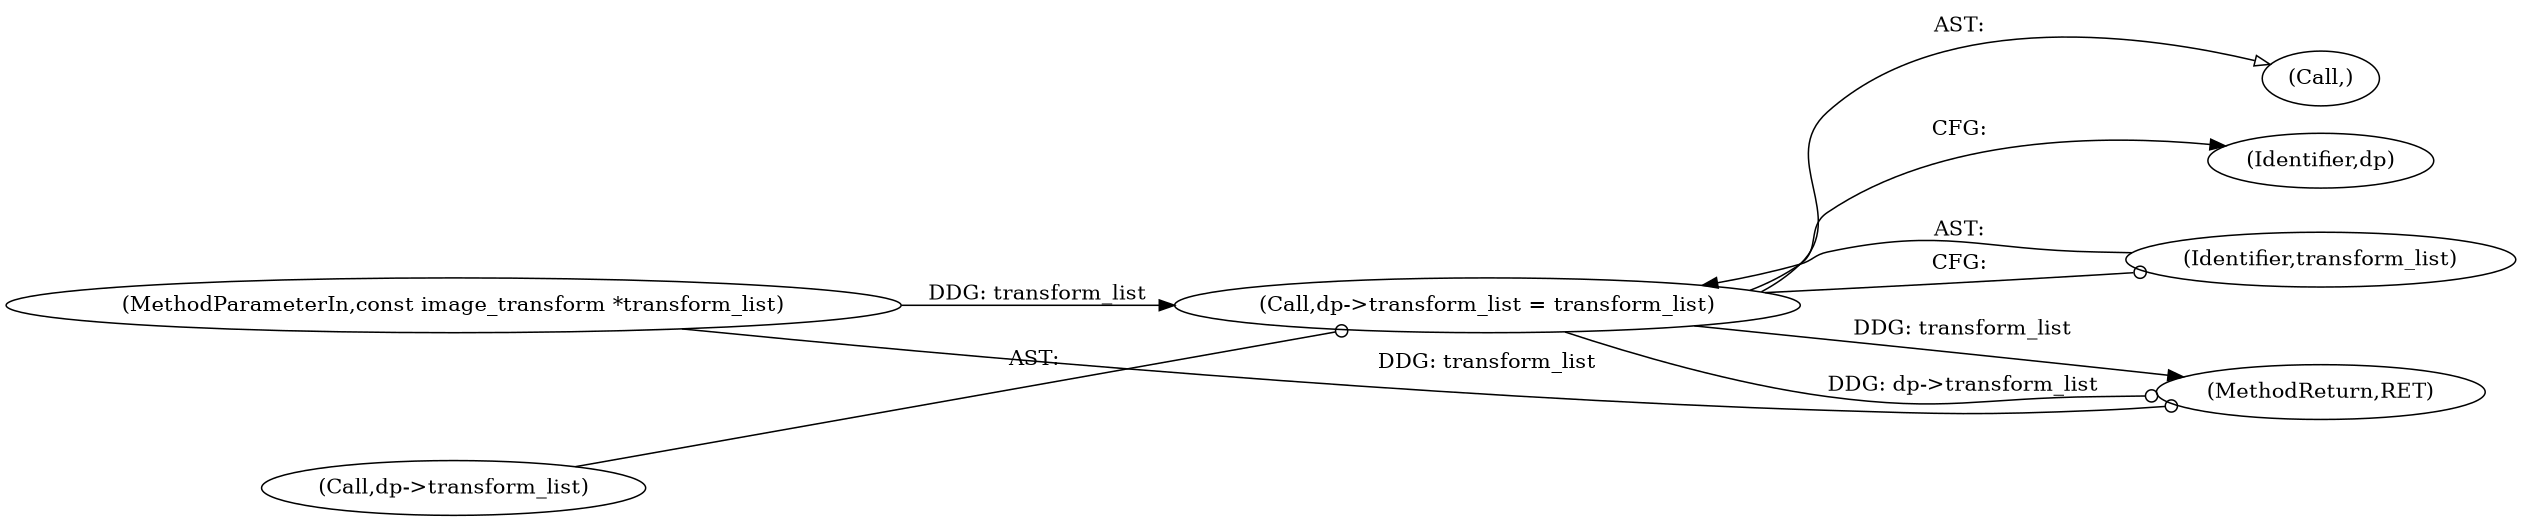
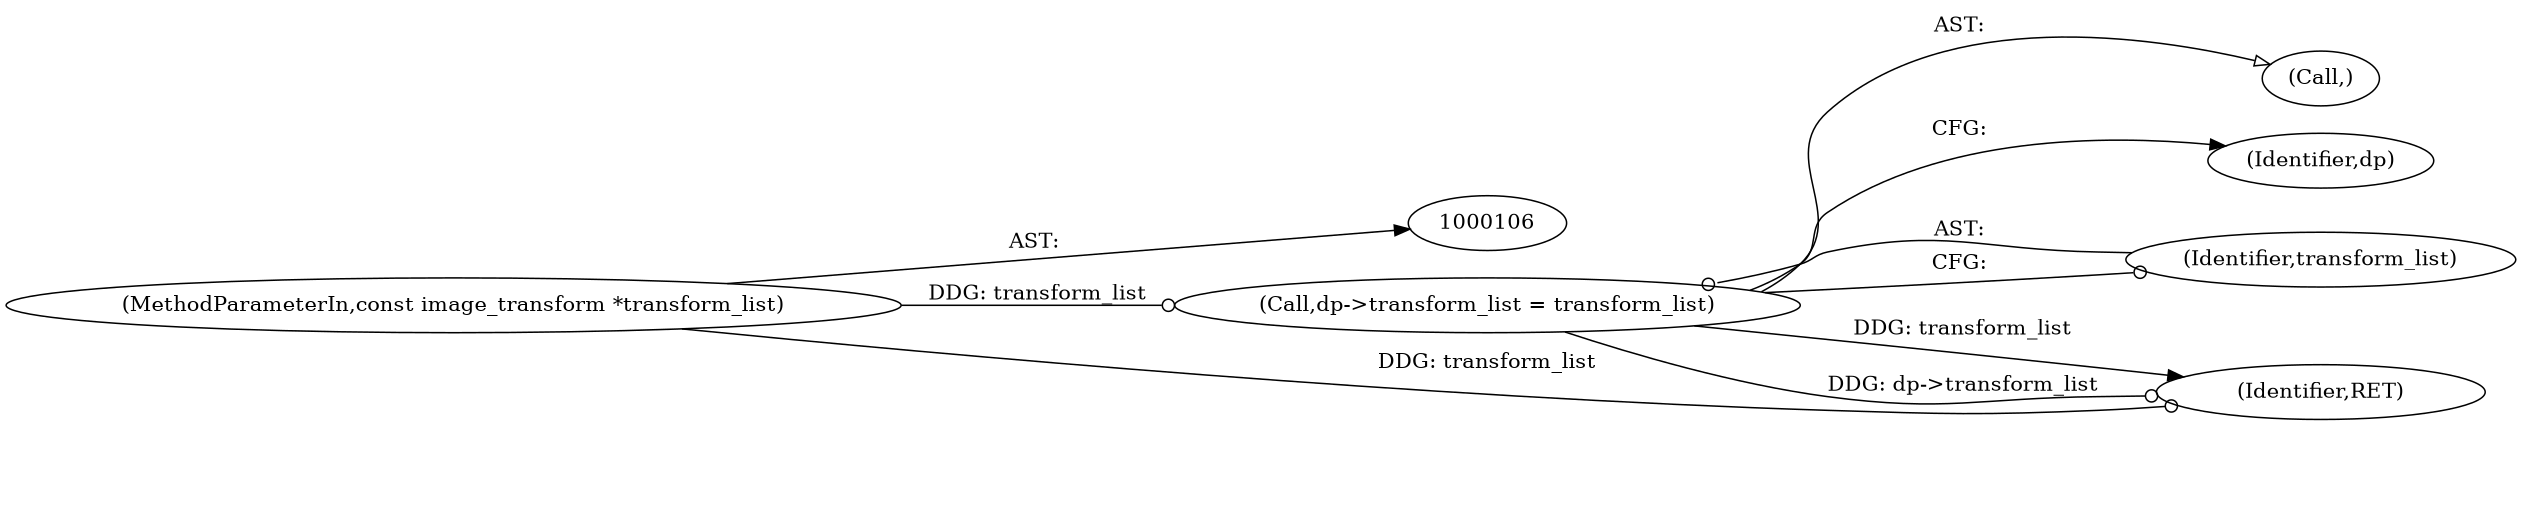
node "1000106": added
edge "(Identifier,transform_list)" -> "(Call,dp->transform_list = transform_list)": arrowhead normal -> odot
edge "(MethodParameterIn,const image_transform *transform_list)" -> "(Call,dp->transform_list = transform_list)": arrowhead normal -> odot
node "(MethodReturn,RET)": label "(MethodReturn,RET)" -> "(Identifier,RET)"
node "(Call,dp->transform_list)": removed
